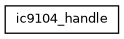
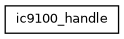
node "ic9104_handle": label "ic9104_handle" -> "ic9100_handle"
